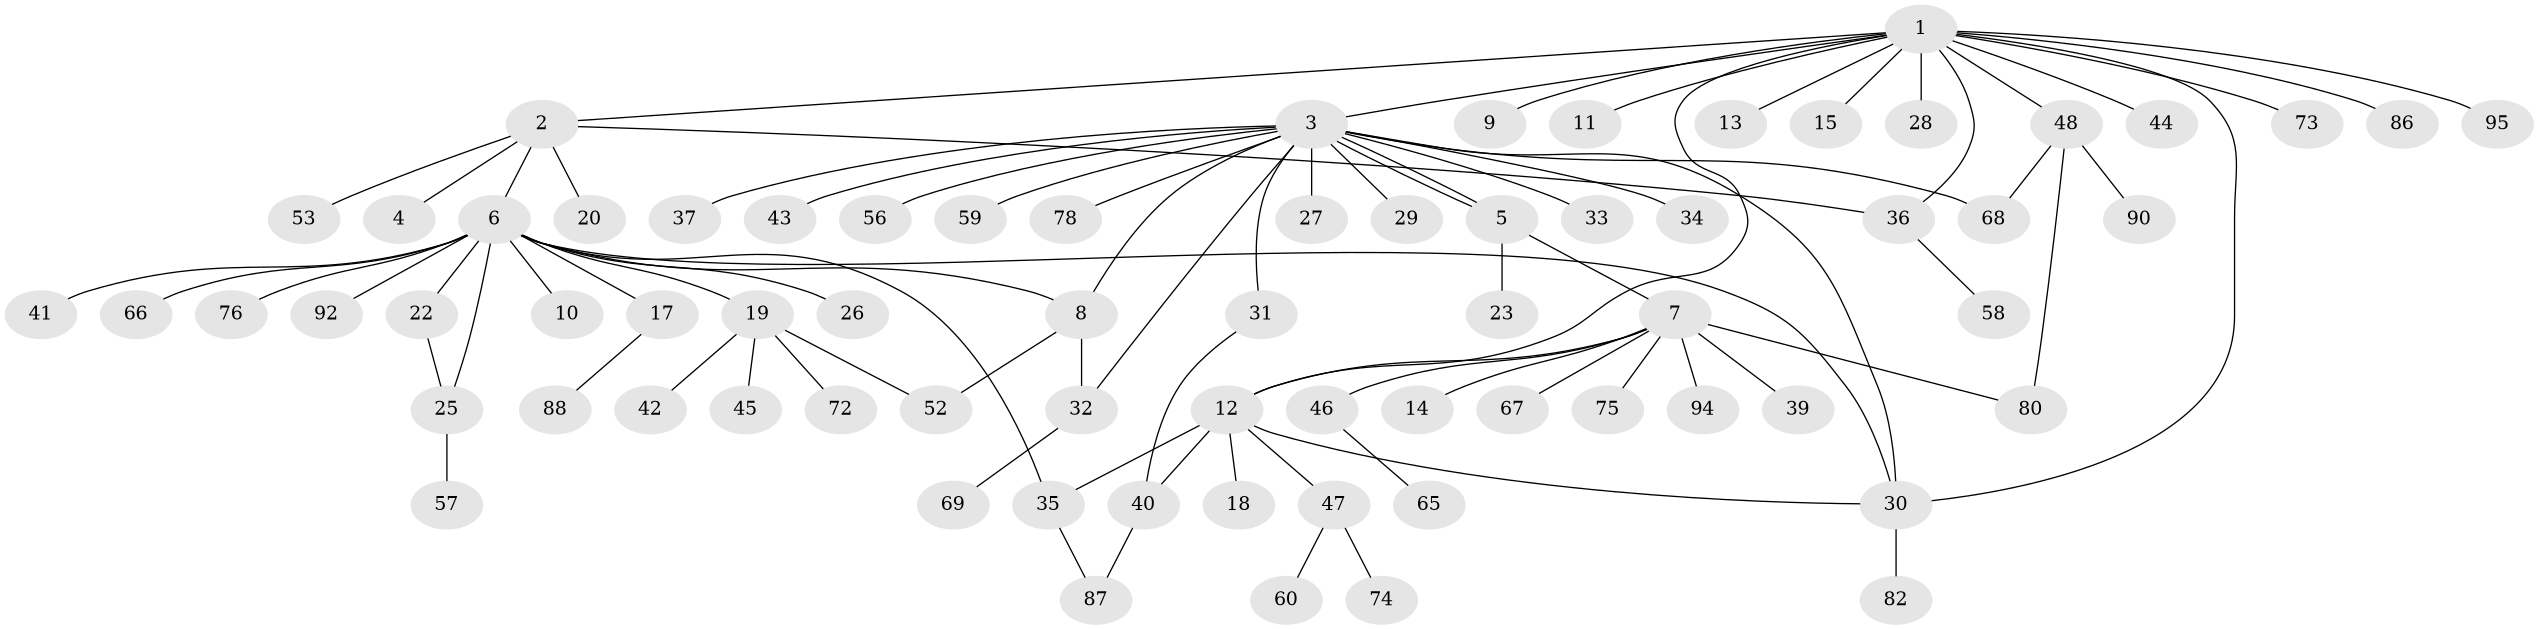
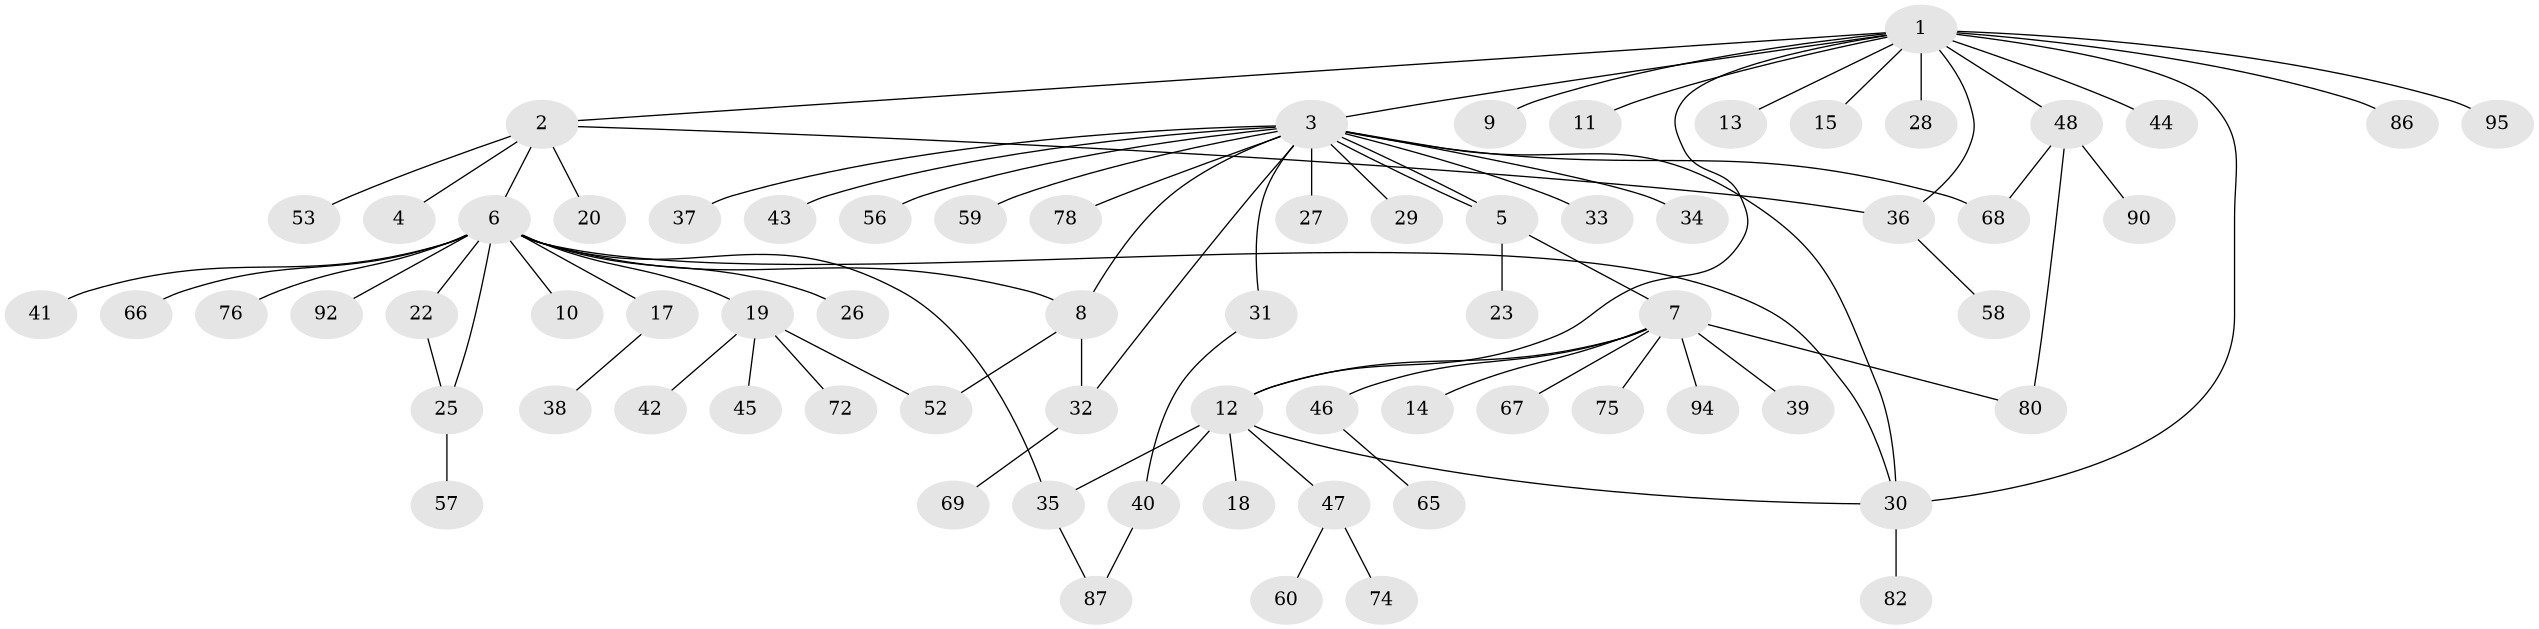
node "73": removed
node "88": label "88" -> "38"
